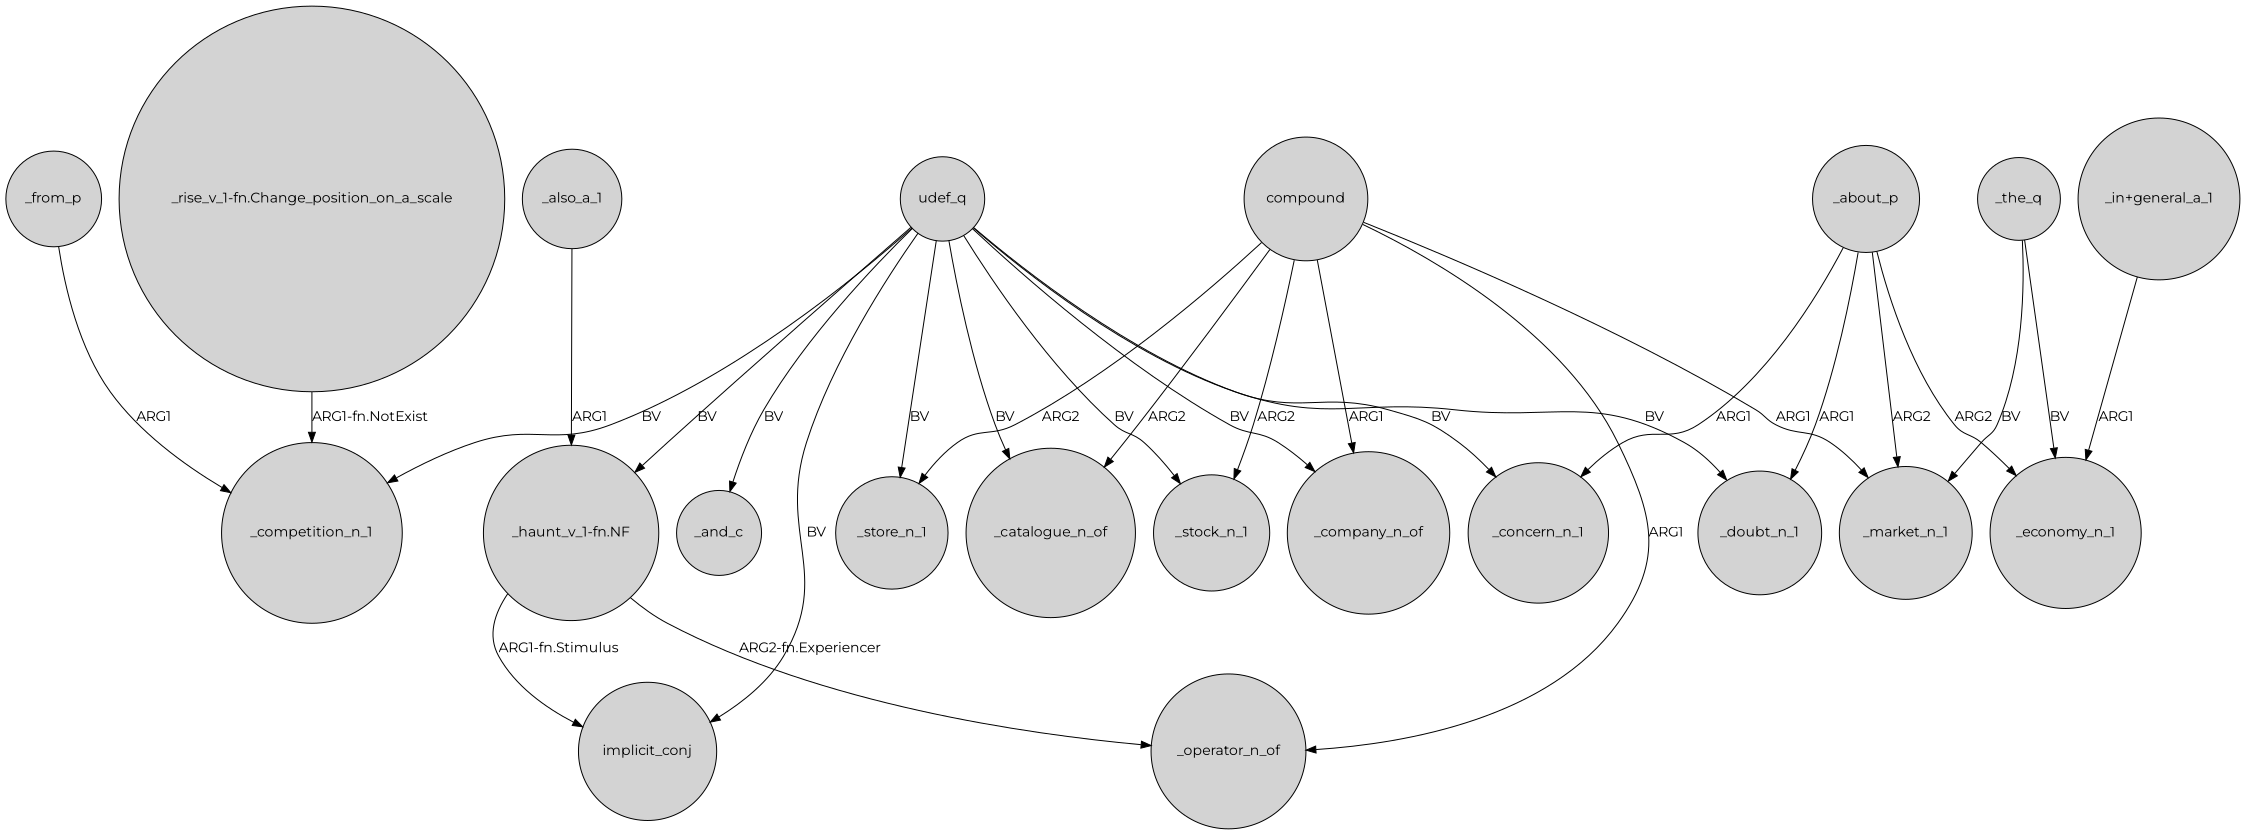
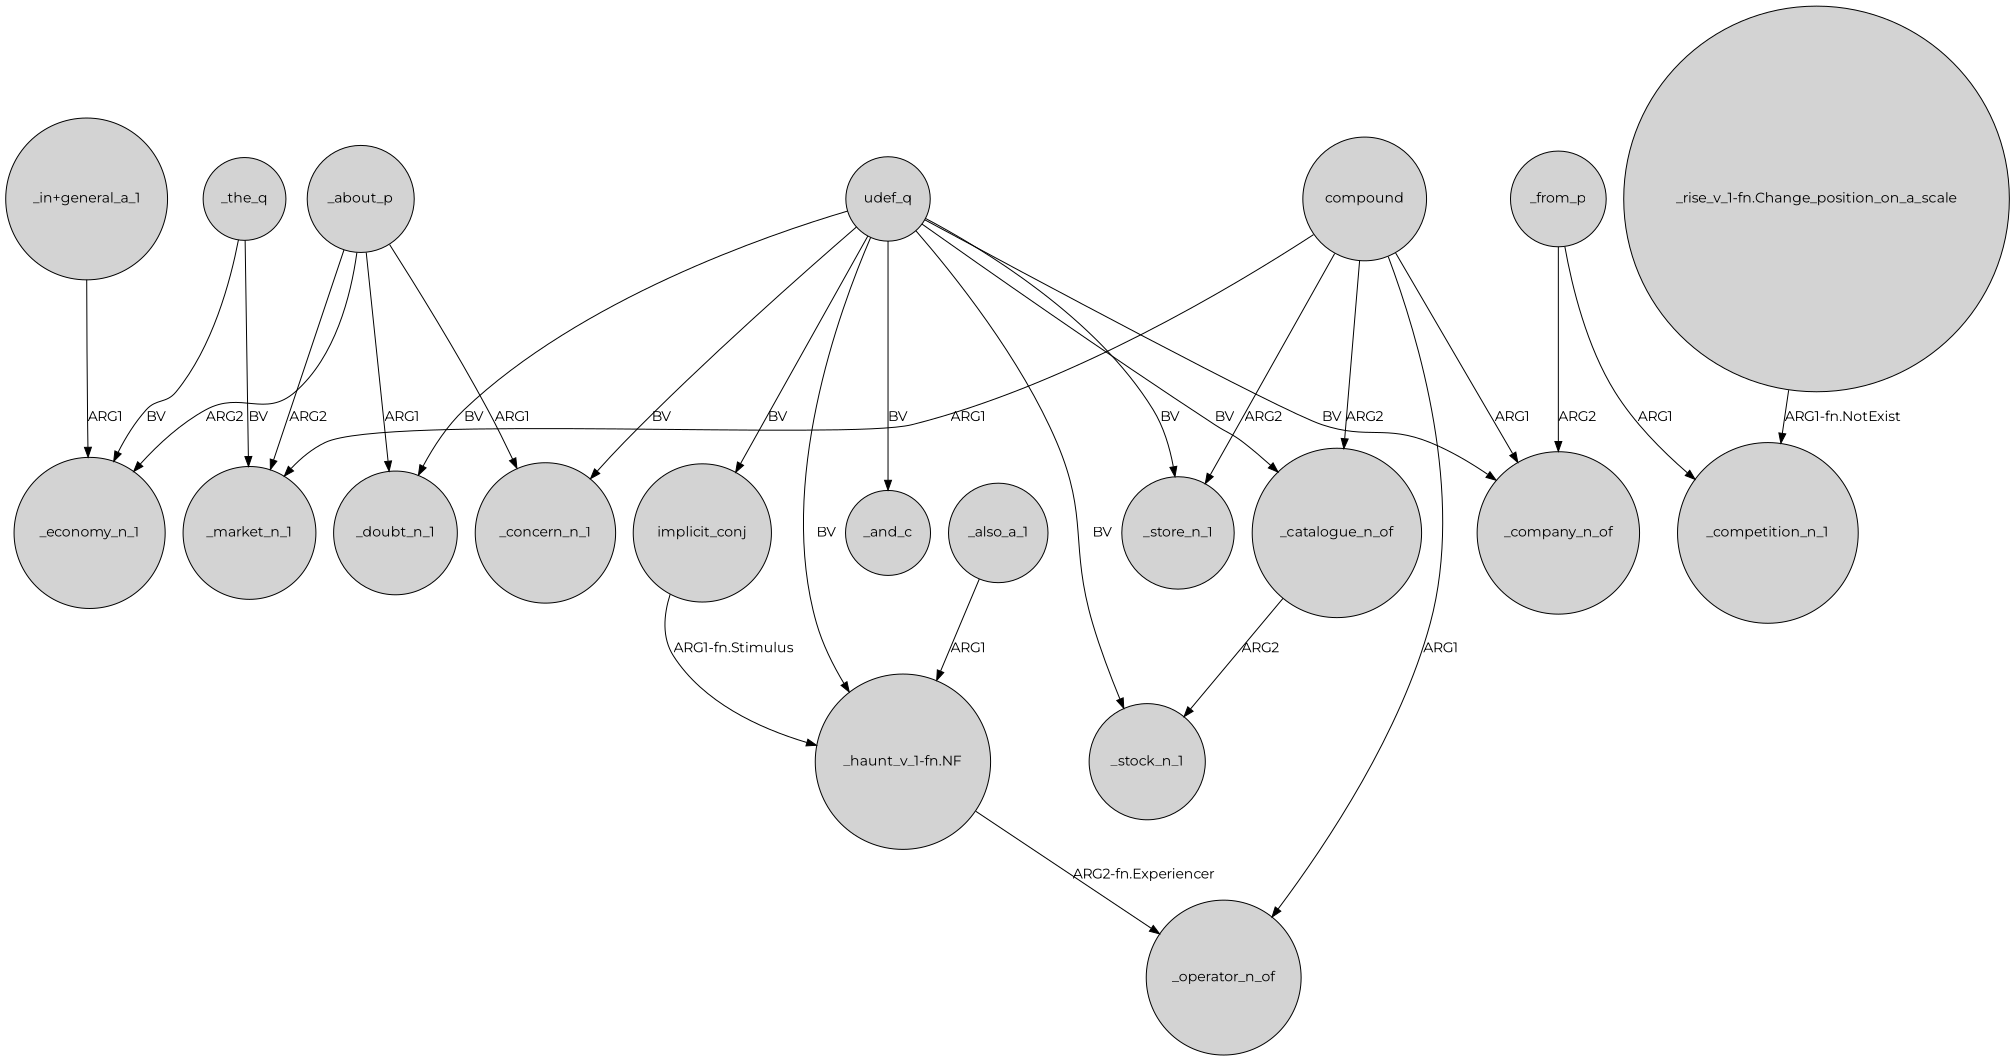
edge "_from_p" -> "_company_n_of": added, label "ARG2"
edge "compound" -> "_stock_n_1": now "_catalogue_n_of" -> "_stock_n_1"
edge "udef_q" -> "_competition_n_1": removed, label "BV"
edge "_haunt_v_1-fn.NF" -> "implicit_conj": reversed
